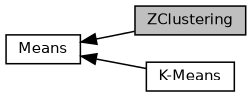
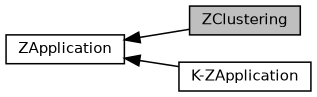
node "Means": label "Means" -> "ZApplication"
node "K-Means": label "K-Means" -> "K-ZApplication"
